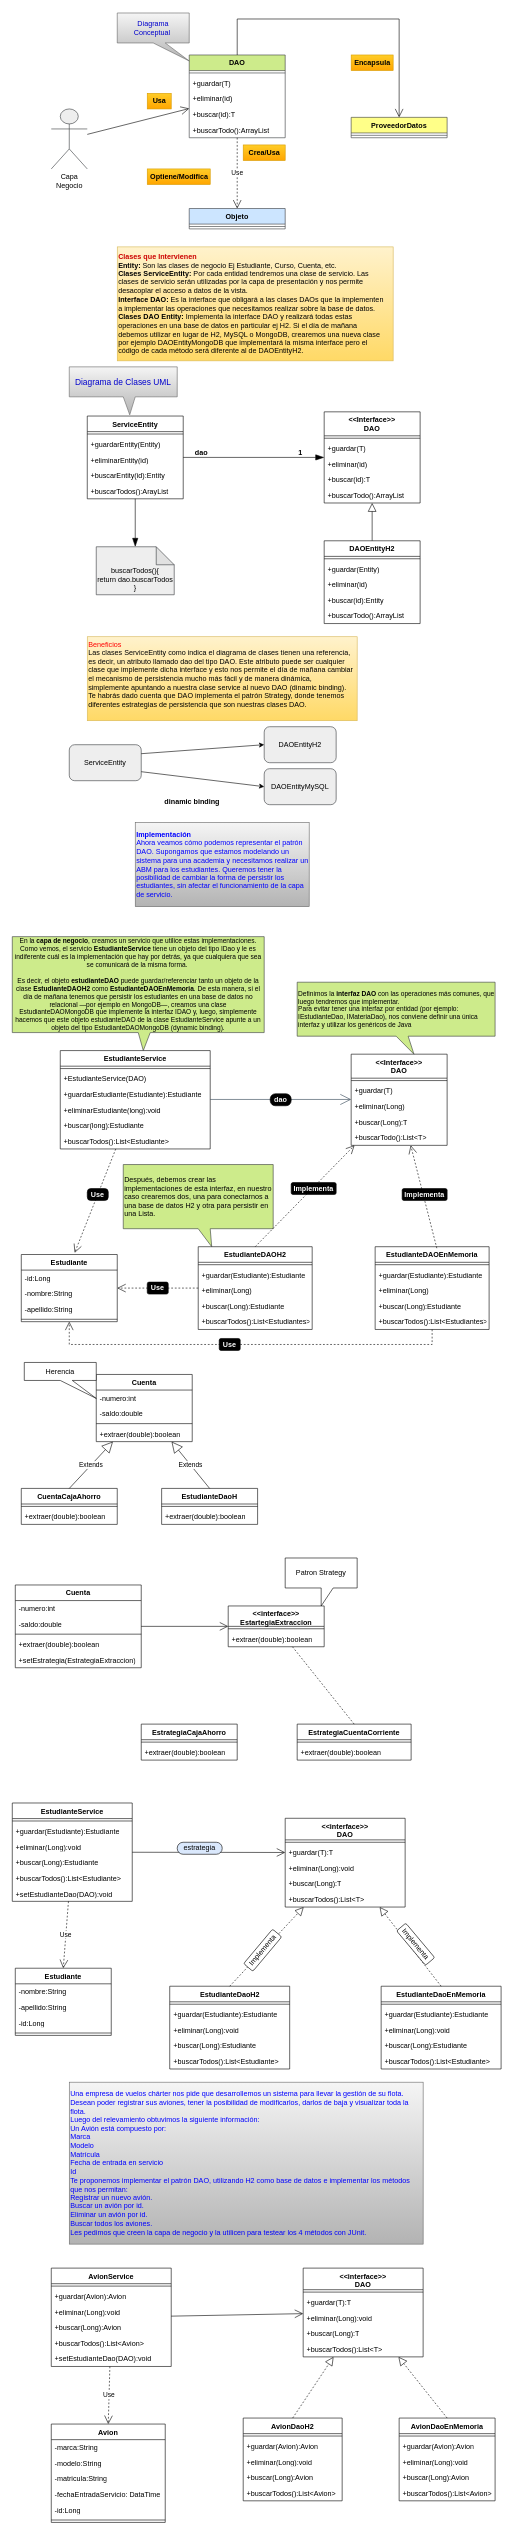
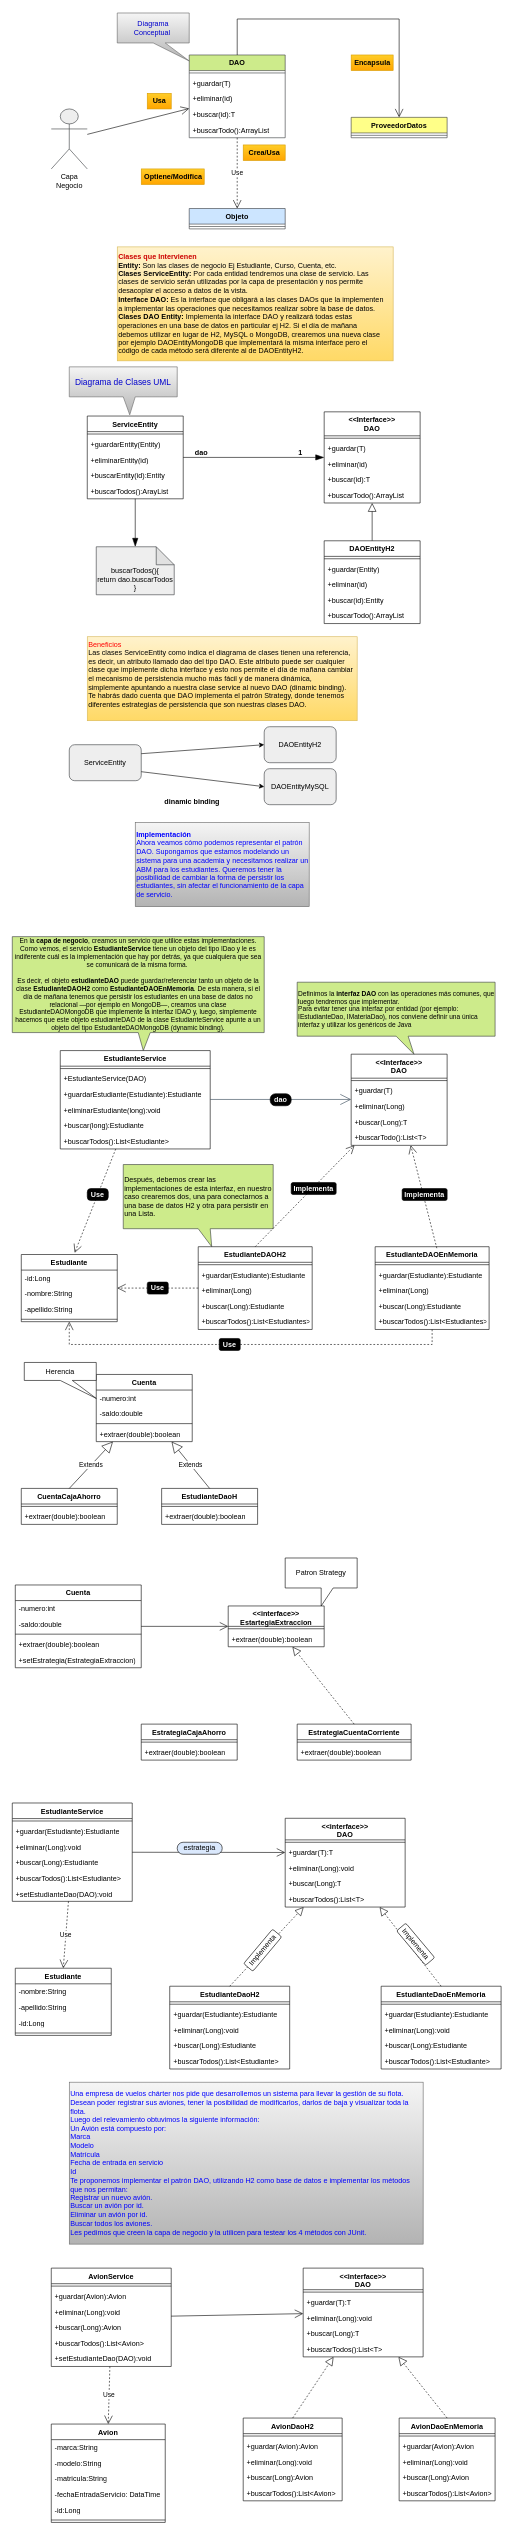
node "Optiene/Modifica": moved (179, 176) -> (173, 176)
edge "<<interface>> EstartegiaExtraccion" -- "EstrategiaCuentaCorriente": arrowhead none -> block
